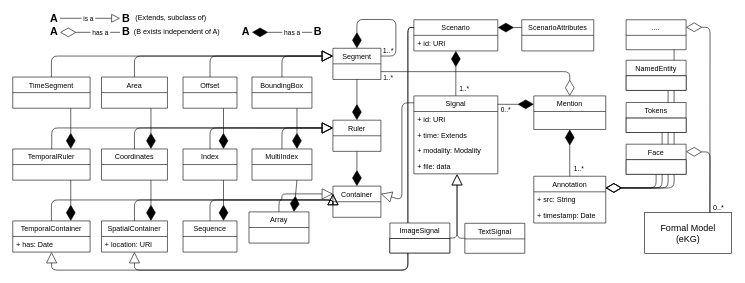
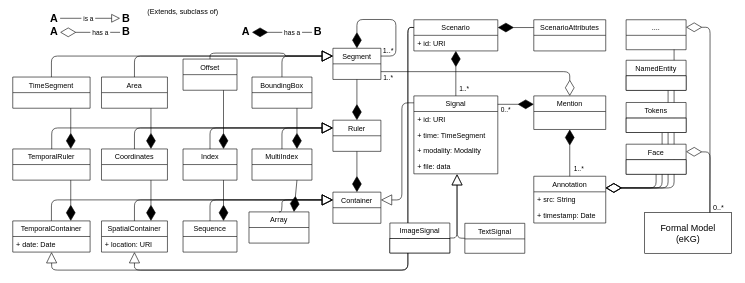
node "(Extends, subclass of)": moved (171, 18) -> (183, 12)
node "(B exists independent of A)": removed
node "ScenarioAttributes": moved (558, 35) -> (570, 35)
node "Offset": moved (210, 93) -> (210, 75)
node "+ time: Extends": label "+ time: Extends" -> "+ time: TimeSegment"
node "Container": moved (357, 202) -> (357, 208)
node "+ has: Date": label "+ has: Date" -> "+ date: Date"
